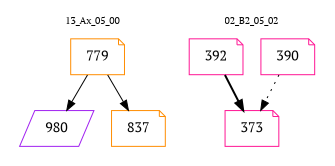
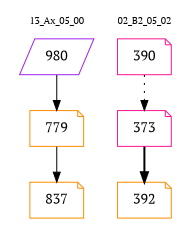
node "392": color deeppink -> darkorange
edge "779" -> "980": reversed
edge "392" -> "373": reversed
